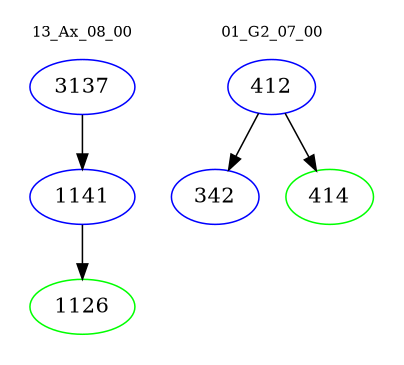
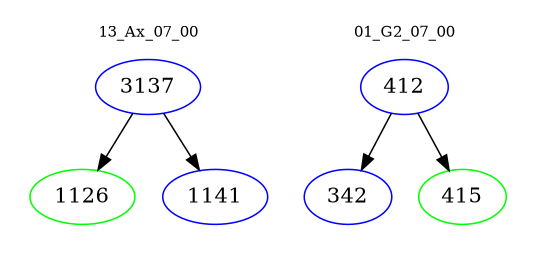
cluster "13_Ax_08_00": label "13_Ax_08_00" -> "13_Ax_07_00"
node "414": label "414" -> "415"
edge "1141" -> "1126": now "3137" -> "1126"
